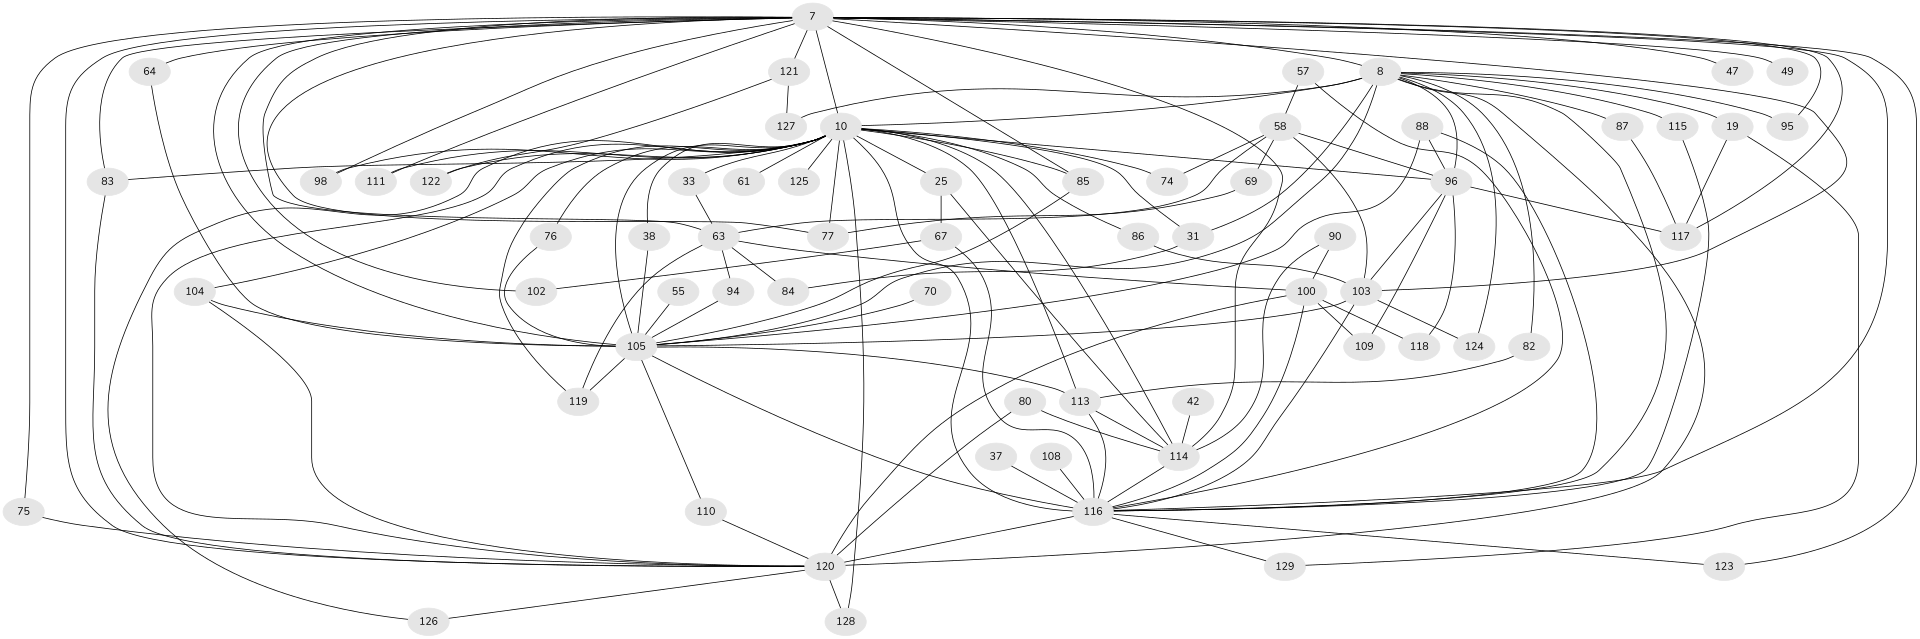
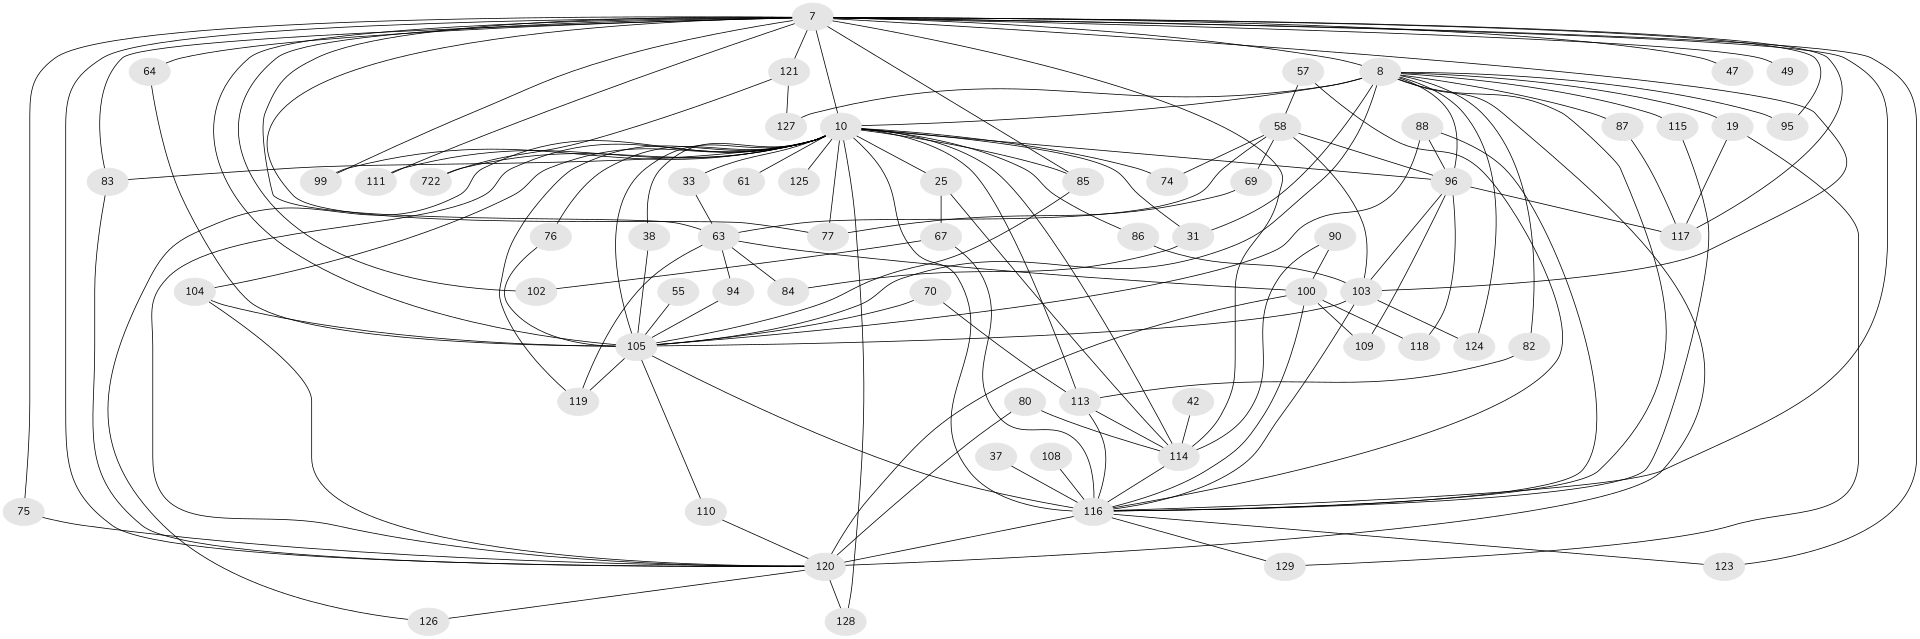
node "98": label "98" -> "99"
node "122": label "122" -> "722"
edge "105" -- "113": now "70" -- "113"
